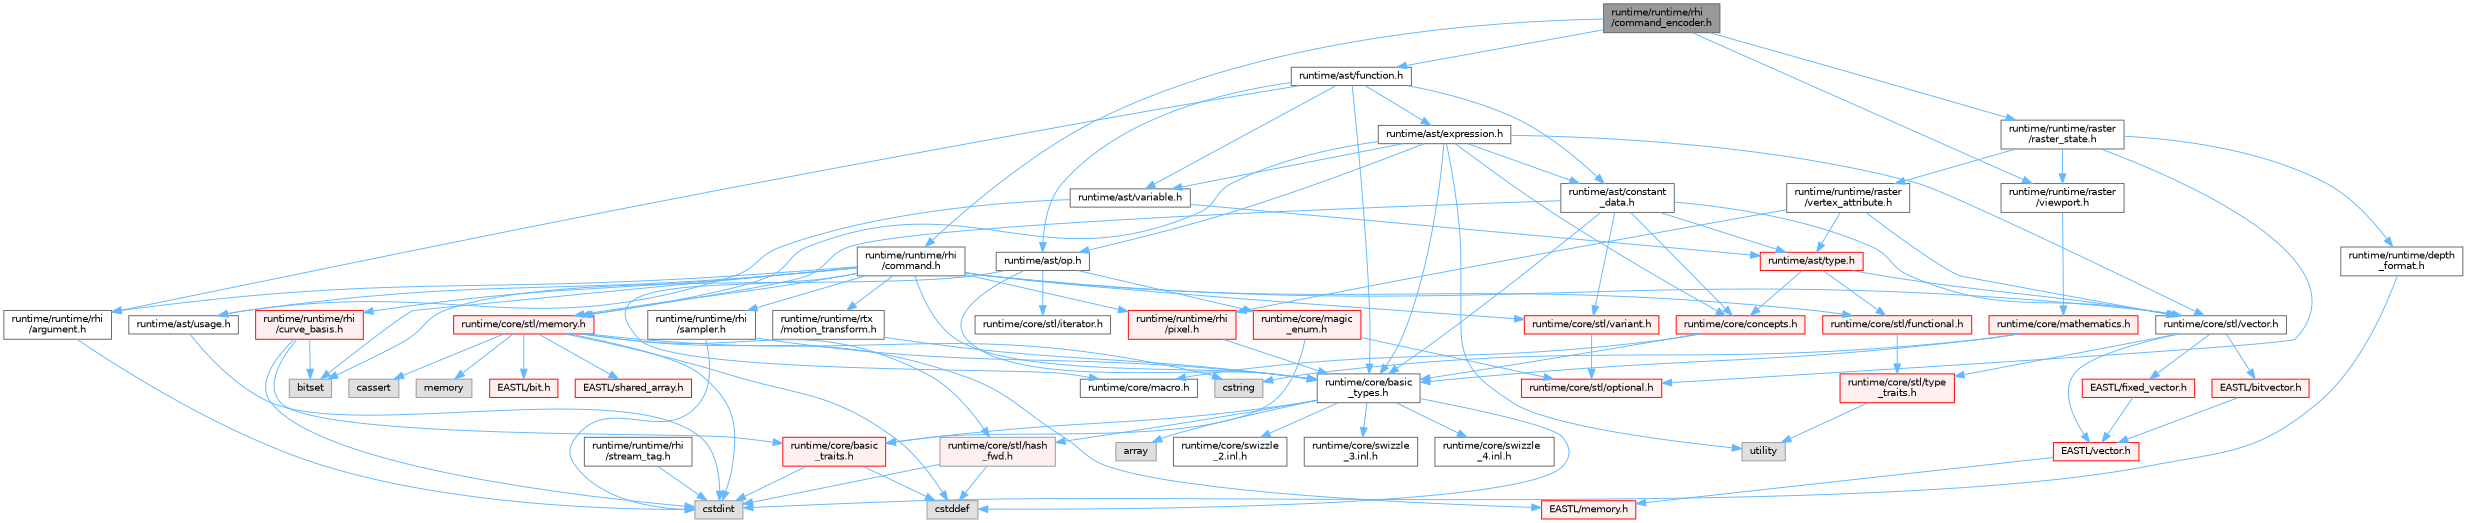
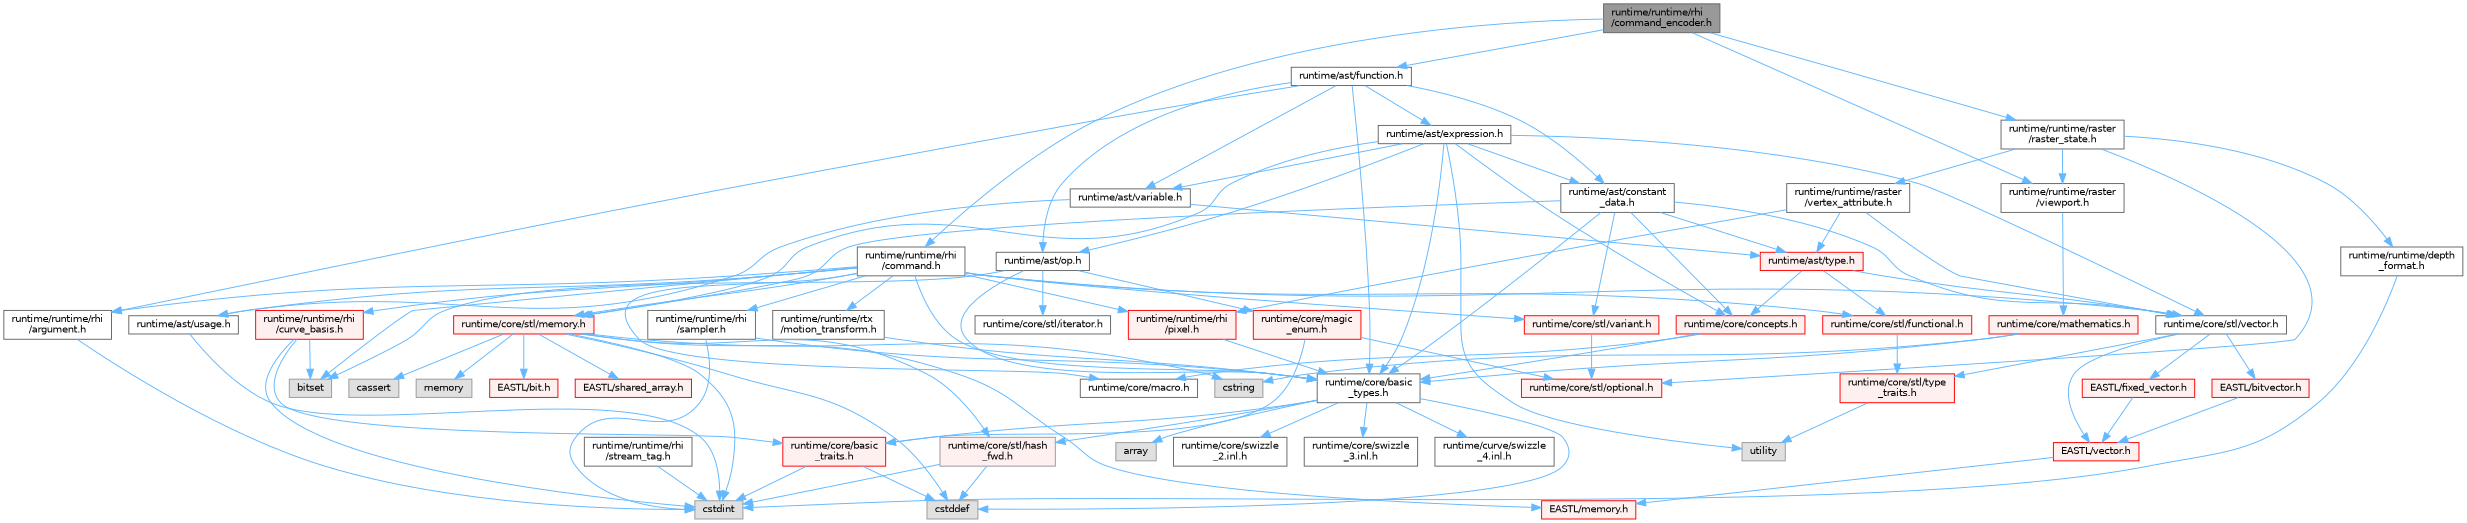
node "runtime/core/swizzle _4.inl.h": label "runtime/core/swizzle _4.inl.h" -> "runtime/curve/swizzle _4.inl.h"
